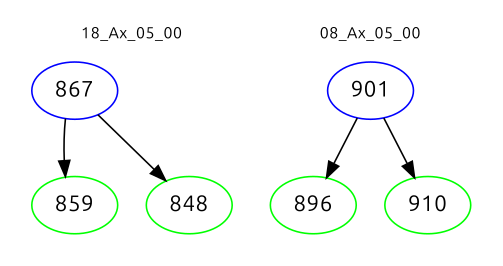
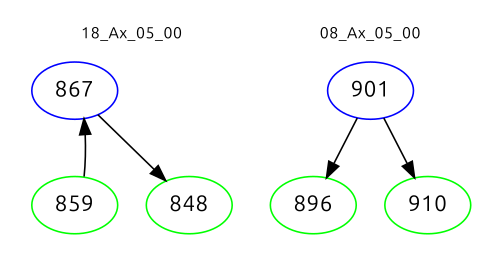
edge "867" -> "859": reversed
